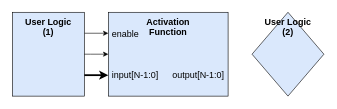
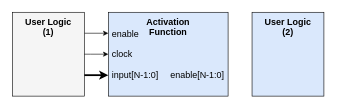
node "User Logic (1)": fillcolor #dae8fc -> #f5f5f5
node "clock": added
node "User Logic (2)": shape diamond -> rectangle
node "output[N-1:0]": label "output[N-1:0]" -> "enable[N-1:0]"
